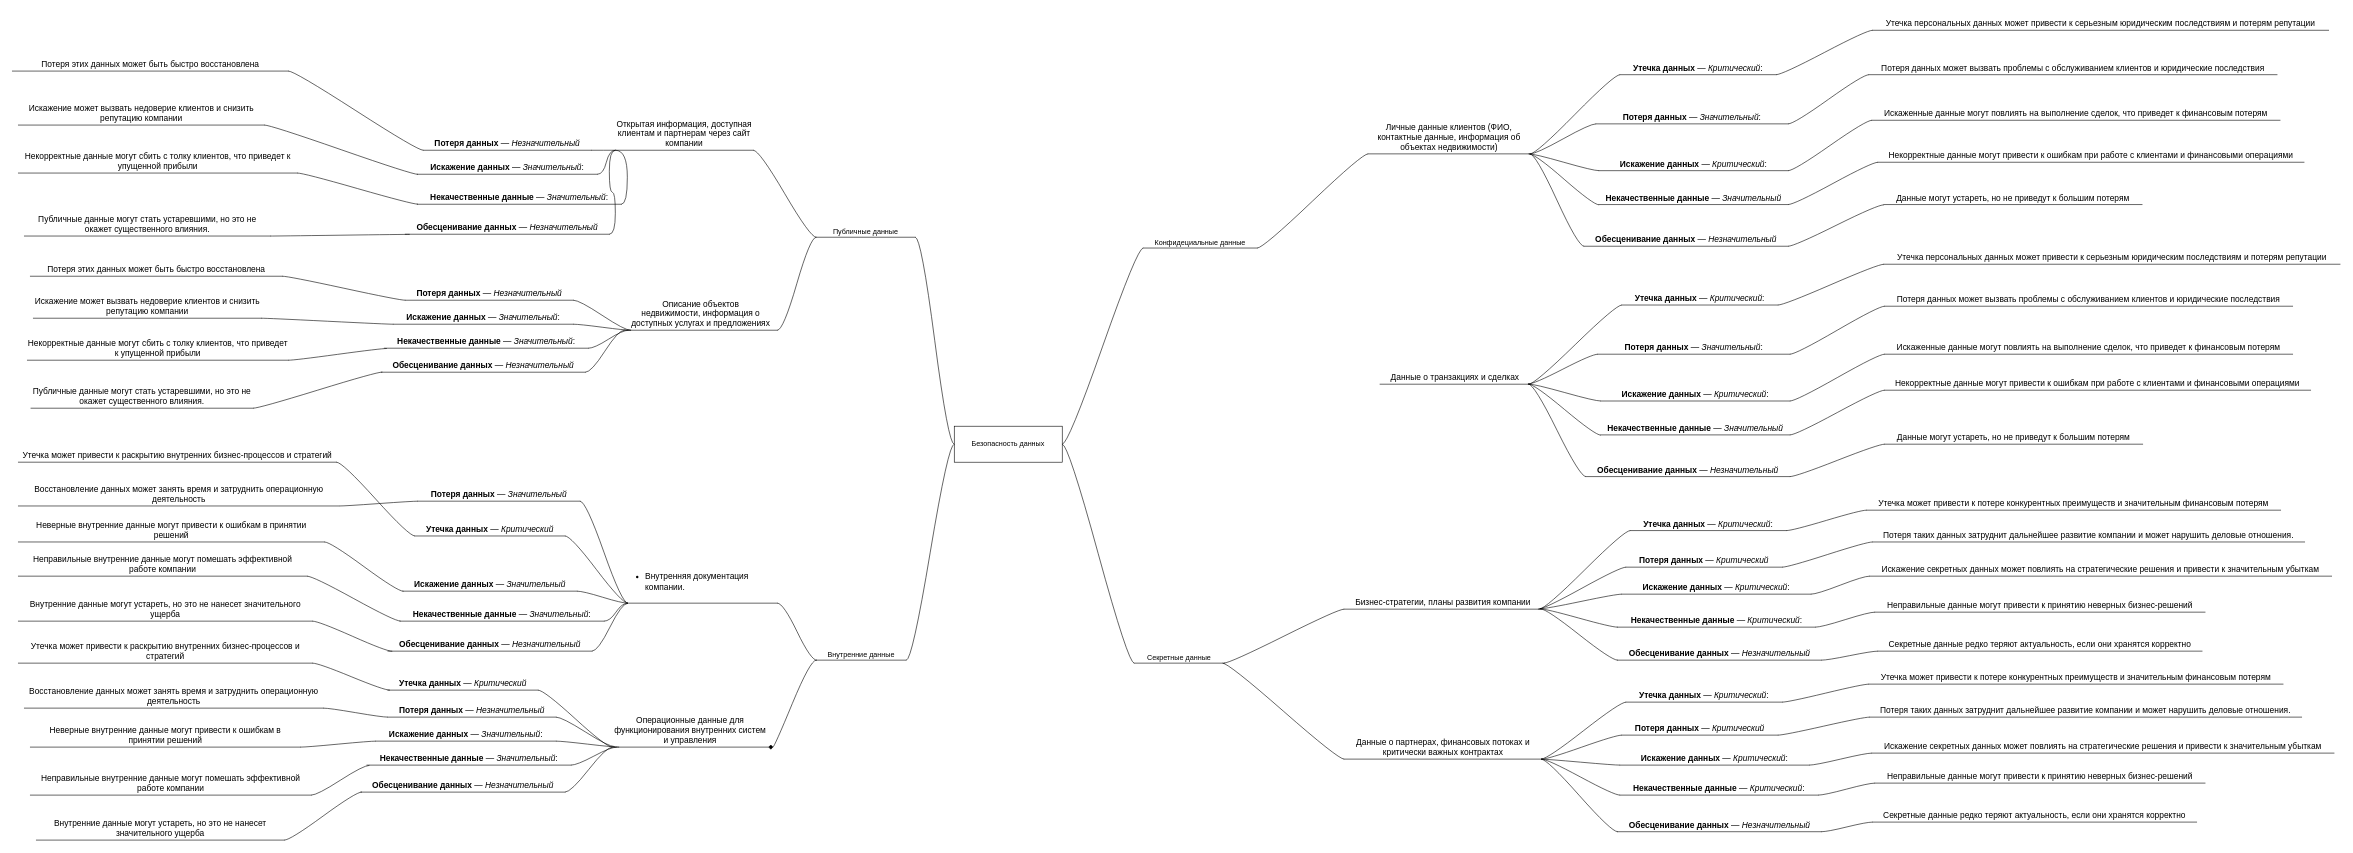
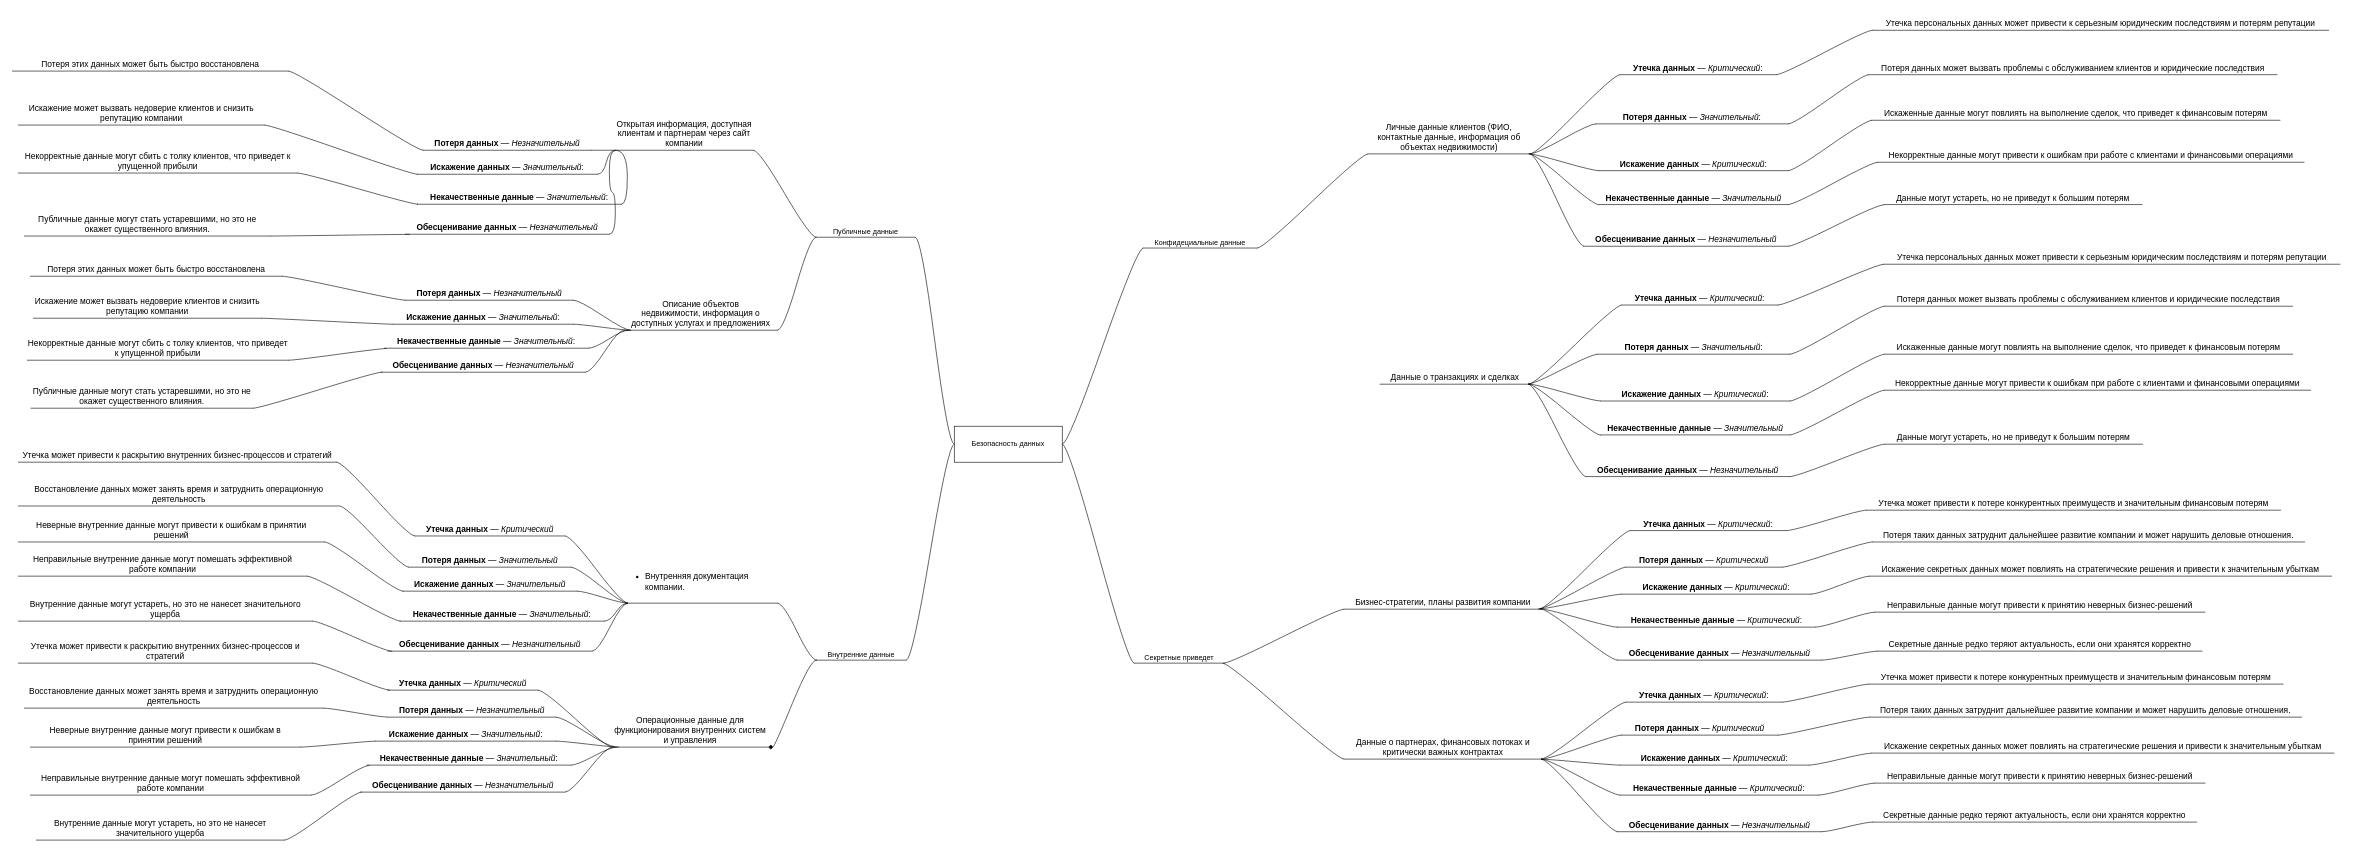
node "Потеря данных — Значительный": moved (499, 492) -> (490, 558)
node "Секретные данные": label "Секретные данные" -> "Секретные приведет"
